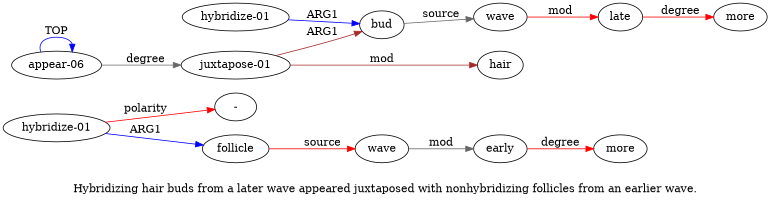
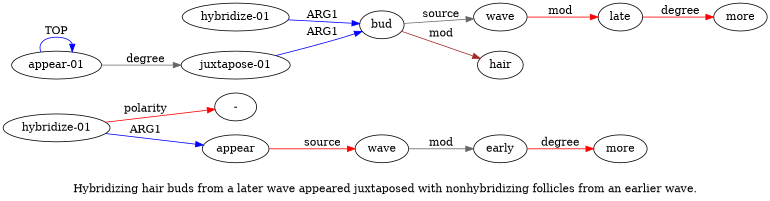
edge "juxtapose-01" -> "bud": color brown -> blue
node "appear-06": label "appear-06" -> "appear-01"
edge "juxtapose-01" -> "hair": now "bud" -> "hair"
node "follicle": label "follicle" -> "appear"
